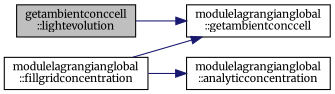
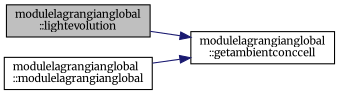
node "getambientconccell ::lightevolution": label "getambientconccell ::lightevolution" -> "modulelagrangianglobal ::lightevolution"
node "modulelagrangianglobal ::fillgridconcentration": label "modulelagrangianglobal ::fillgridconcentration" -> "modulelagrangianglobal ::modulelagrangianglobal"
node "modulelagrangianglobal ::analyticconcentration": removed
